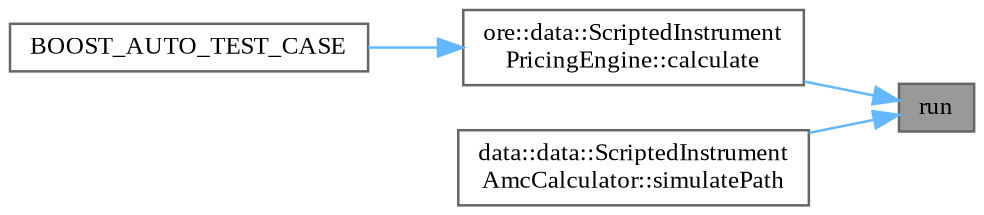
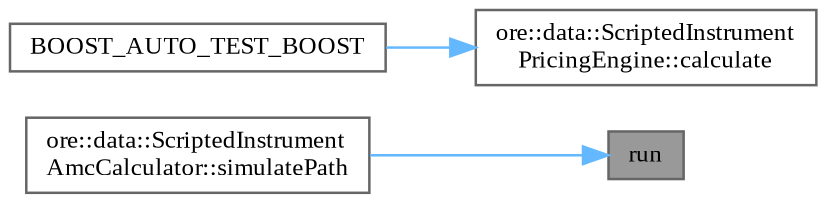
node "BOOST_AUTO_TEST_CASE": label "BOOST_AUTO_TEST_CASE" -> "BOOST_AUTO_TEST_BOOST"
edge "ore::data::ScriptedInstrument PricingEngine::calculate" -> "run": removed
node "data::data::ScriptedInstrument AmcCalculator::simulatePath": label "data::data::ScriptedInstrument AmcCalculator::simulatePath" -> "ore::data::ScriptedInstrument AmcCalculator::simulatePath"
